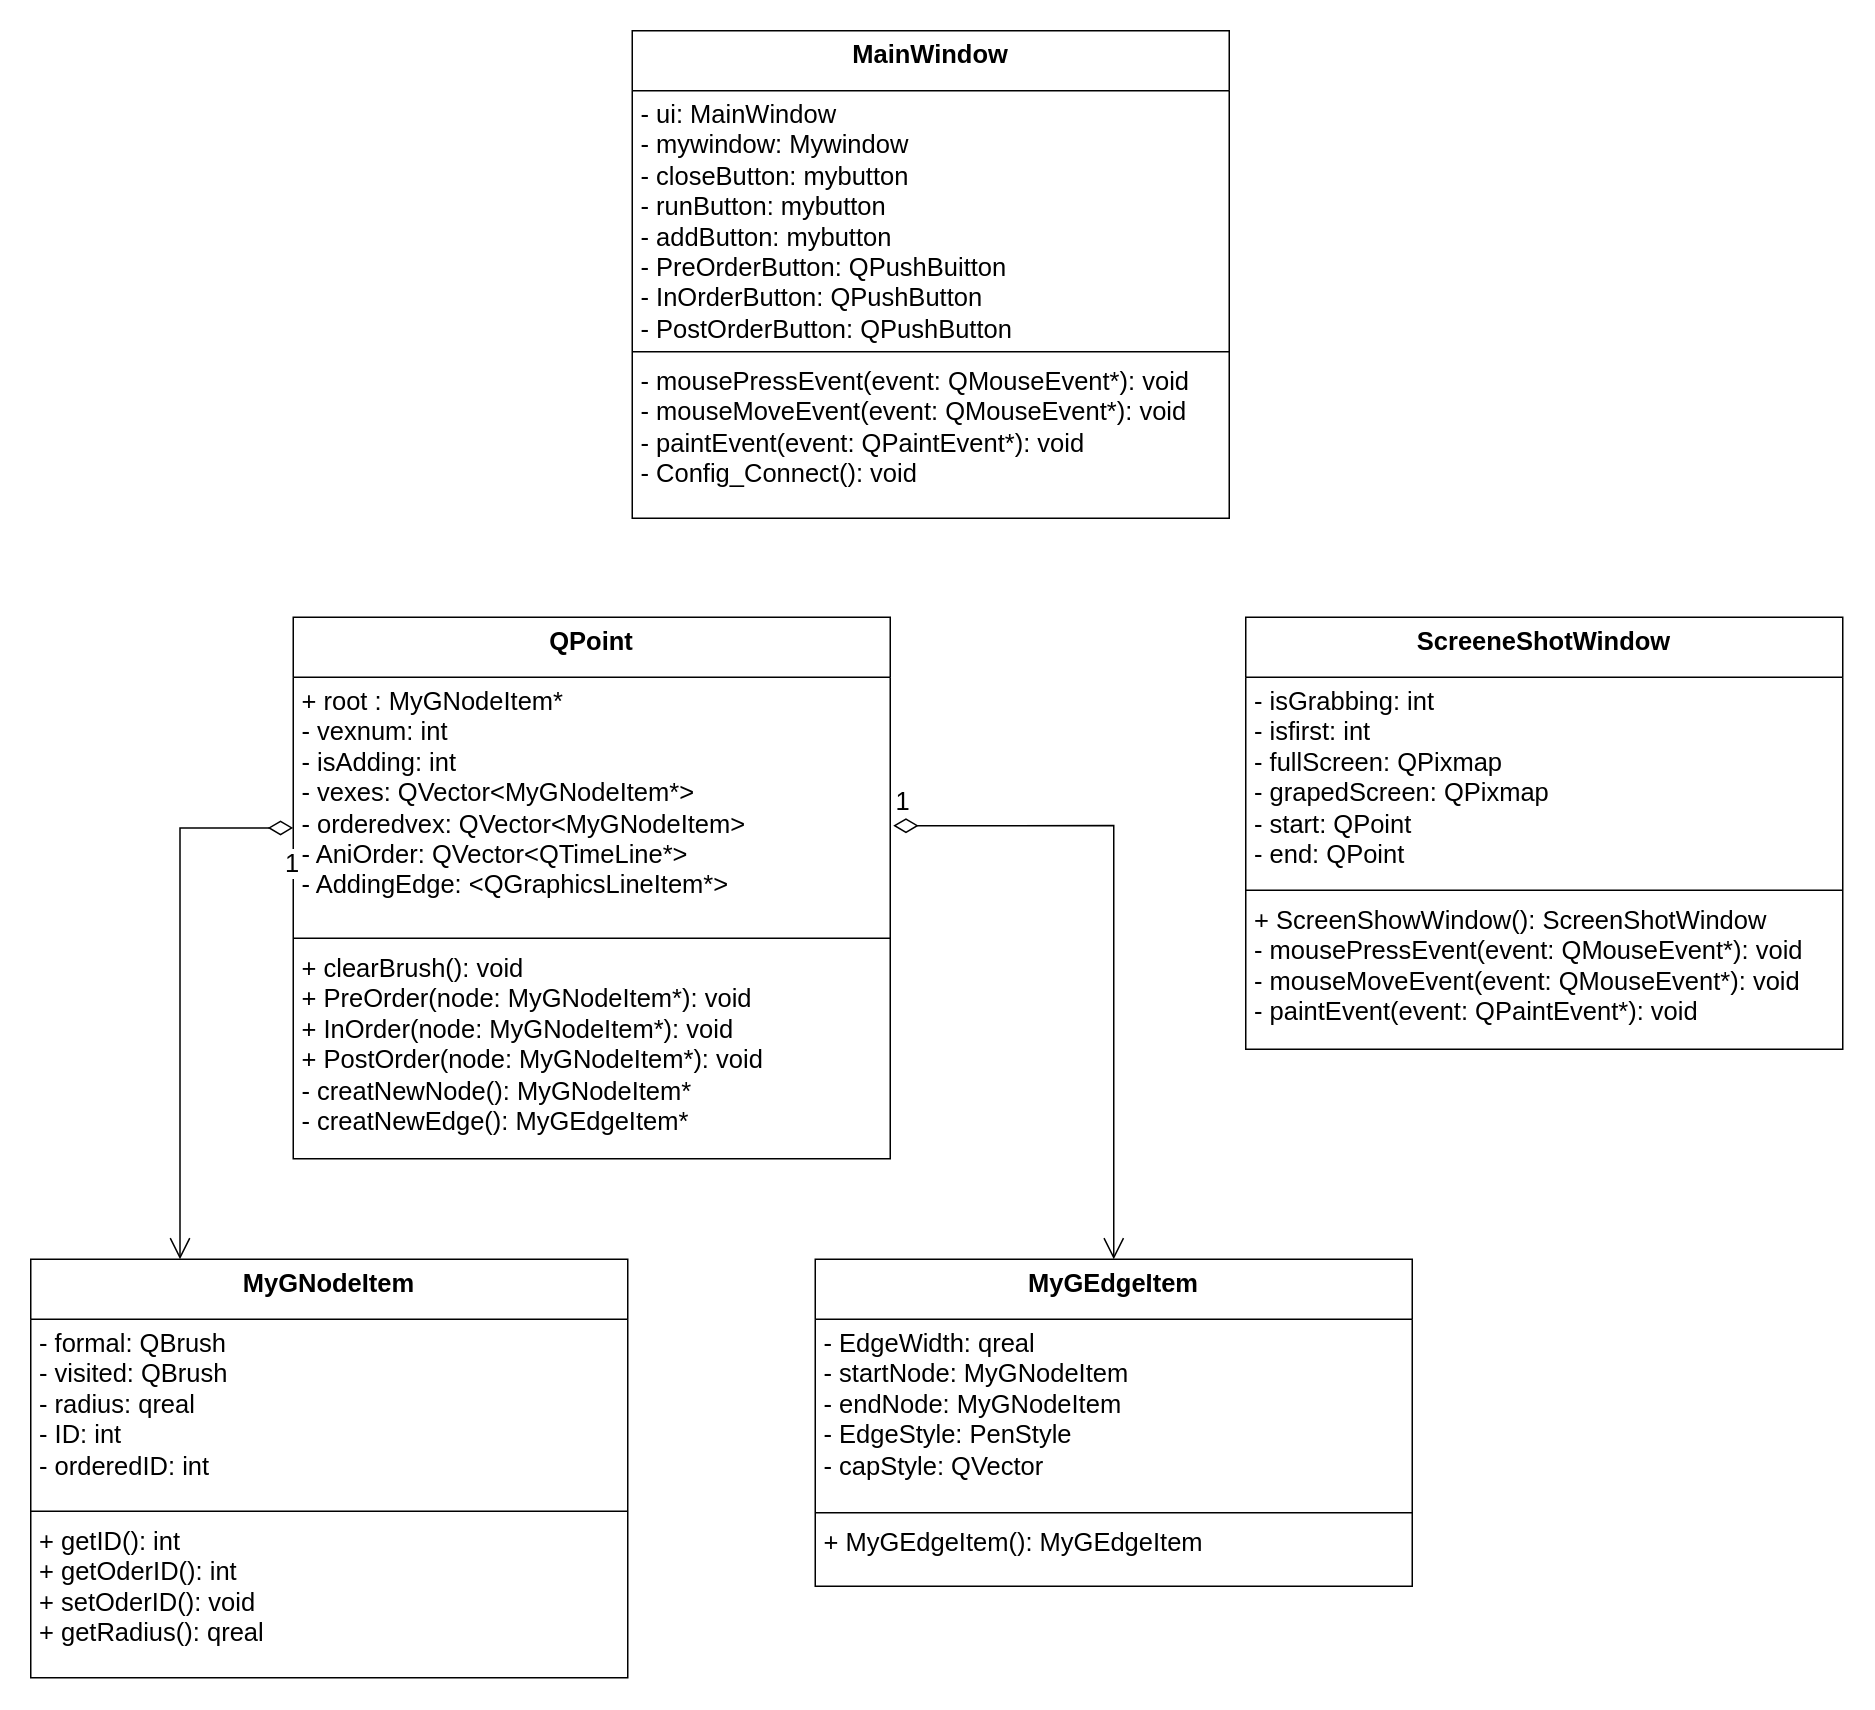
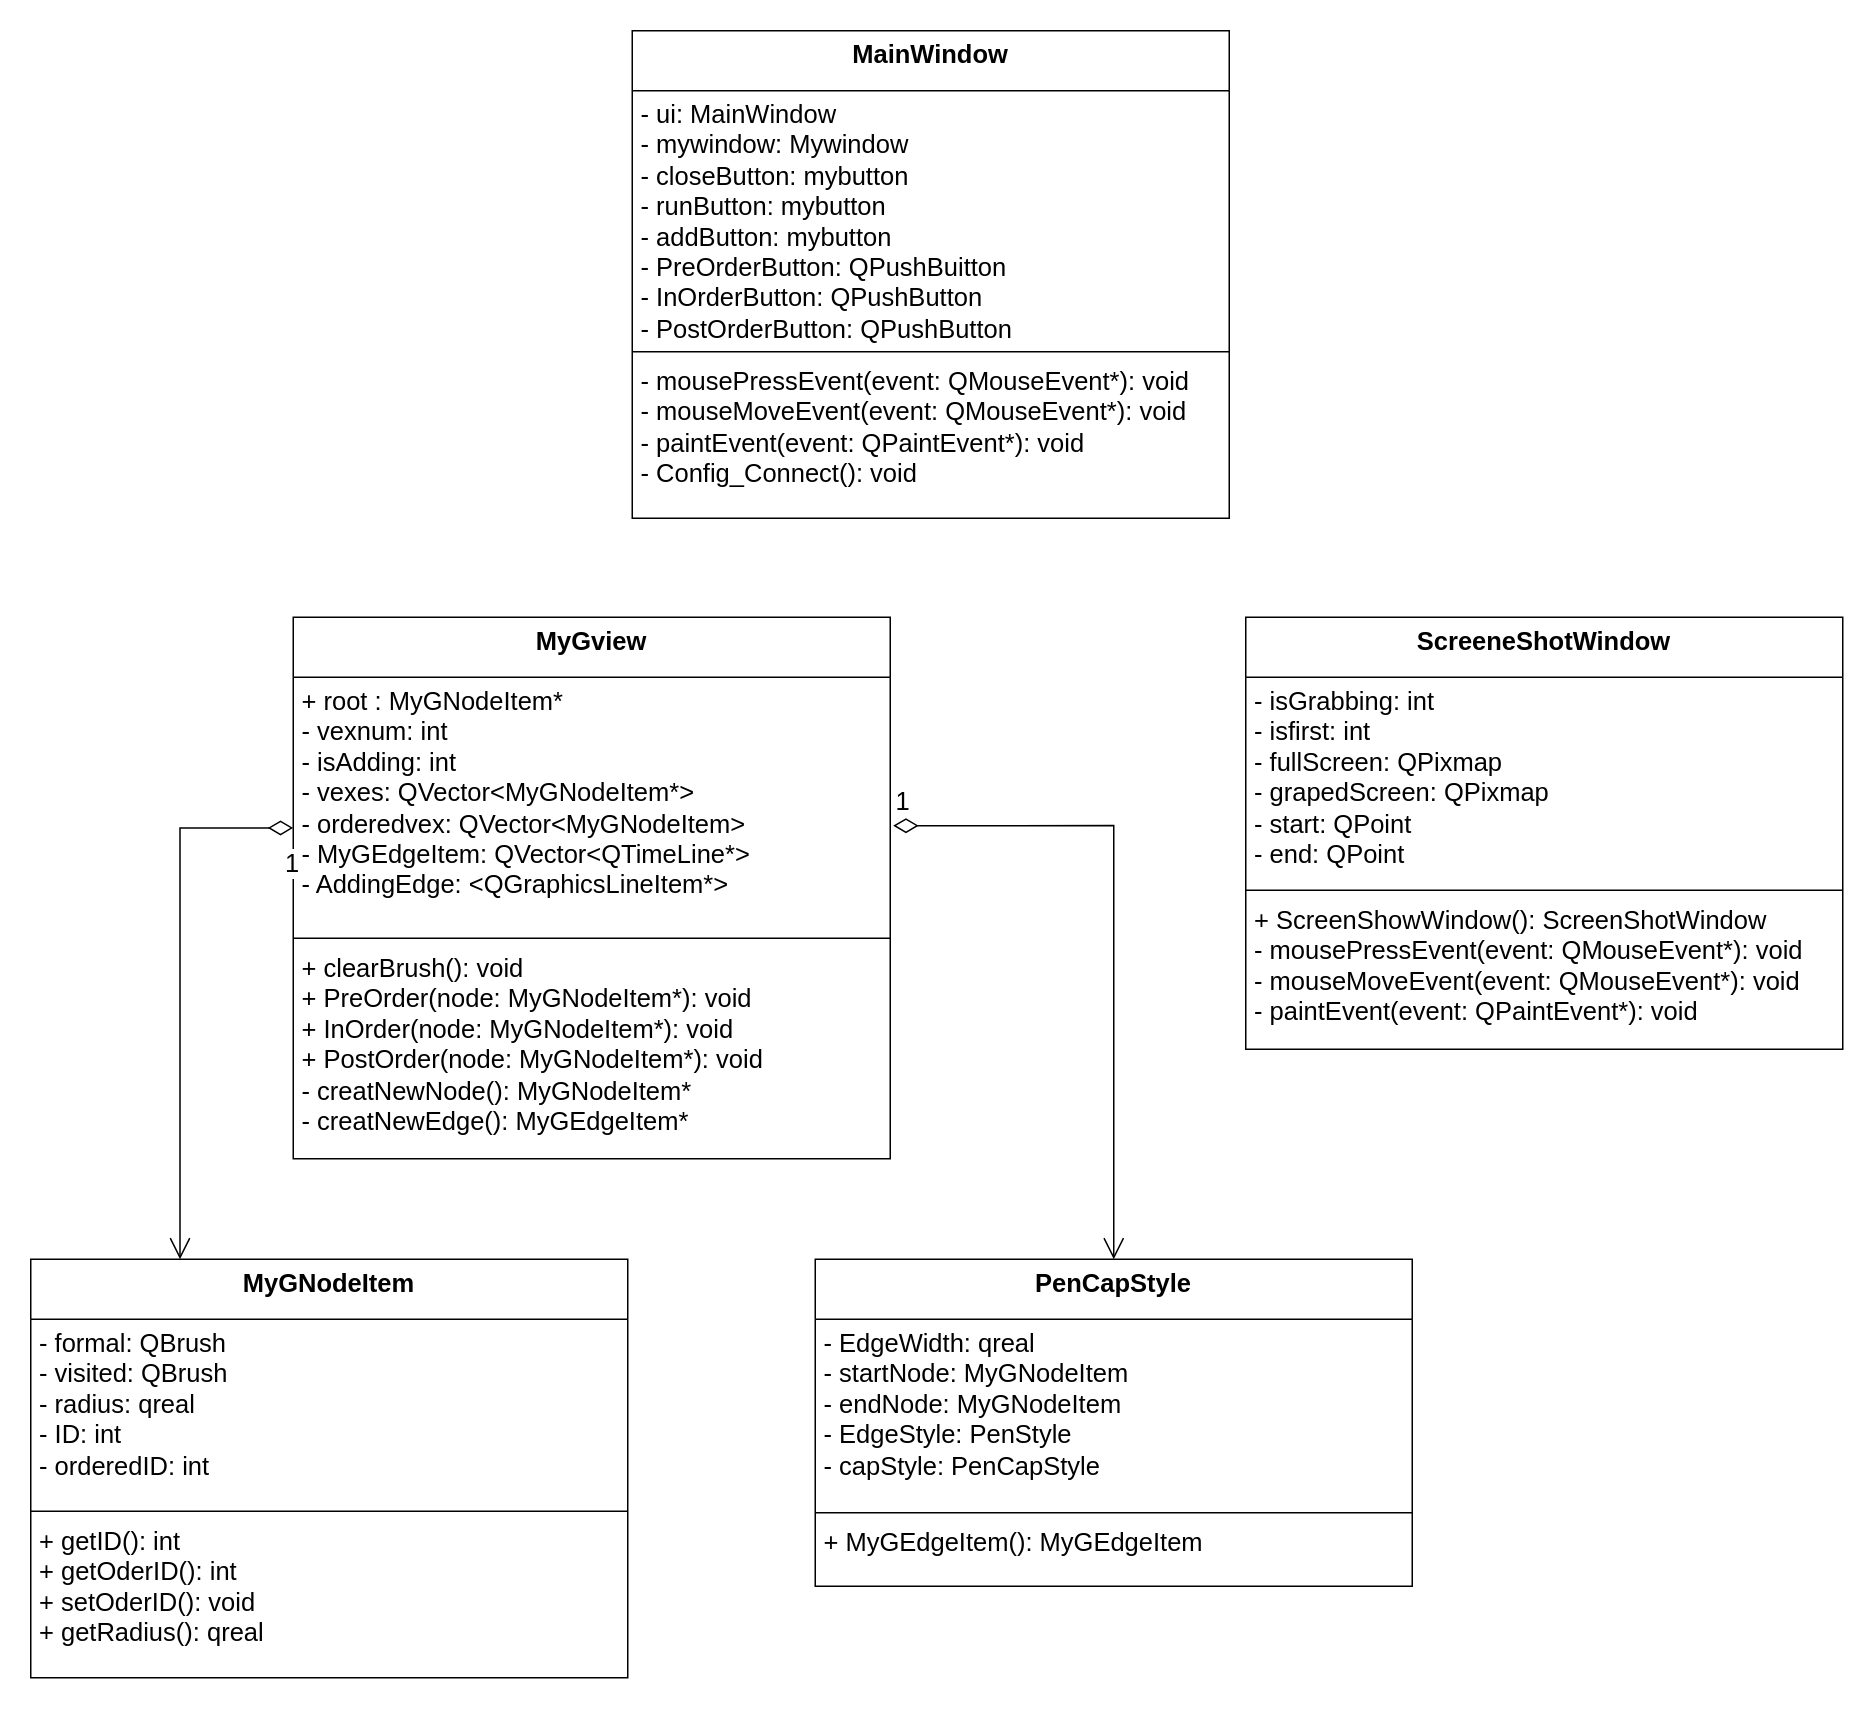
node "QPoint": label "QPoint" -> "MyGview"
node "+ root : MyGNodeItem*- vexnum: int- isAdding: int- vexes: QVector<MyGNodeItem*>- orderedvex: QVector<MyGNodeItem>- AniOrder: QVector<QTimeLine*>- AddingEdge: <QGraphicsLineItem*>": label "+ root : MyGNodeItem*- vexnum: int- isAdding: int- vexes: QVector<MyGNodeItem*>- orderedvex: QVector<MyGNodeItem>- AniOrder: QVector<QTimeLine*>- AddingEdge: <QGraphicsLineItem*>" -> "+ root : MyGNodeItem*- vexnum: int- isAdding: int- vexes: QVector<MyGNodeItem*>- orderedvex: QVector<MyGNodeItem>- MyGEdgeItem: QVector<QTimeLine*>- AddingEdge: <QGraphicsLineItem*>"
node "MyGEdgeItem": label "MyGEdgeItem" -> "PenCapStyle"
node "- EdgeWidth: qreal- startNode: MyGNodeItem- endNode: MyGNodeItem- EdgeStyle: PenStyle- capStyle: QVector": label "- EdgeWidth: qreal- startNode: MyGNodeItem- endNode: MyGNodeItem- EdgeStyle: PenStyle- capStyle: QVector" -> "- EdgeWidth: qreal- startNode: MyGNodeItem- endNode: MyGNodeItem- EdgeStyle: PenStyle- capStyle: PenCapStyle"
